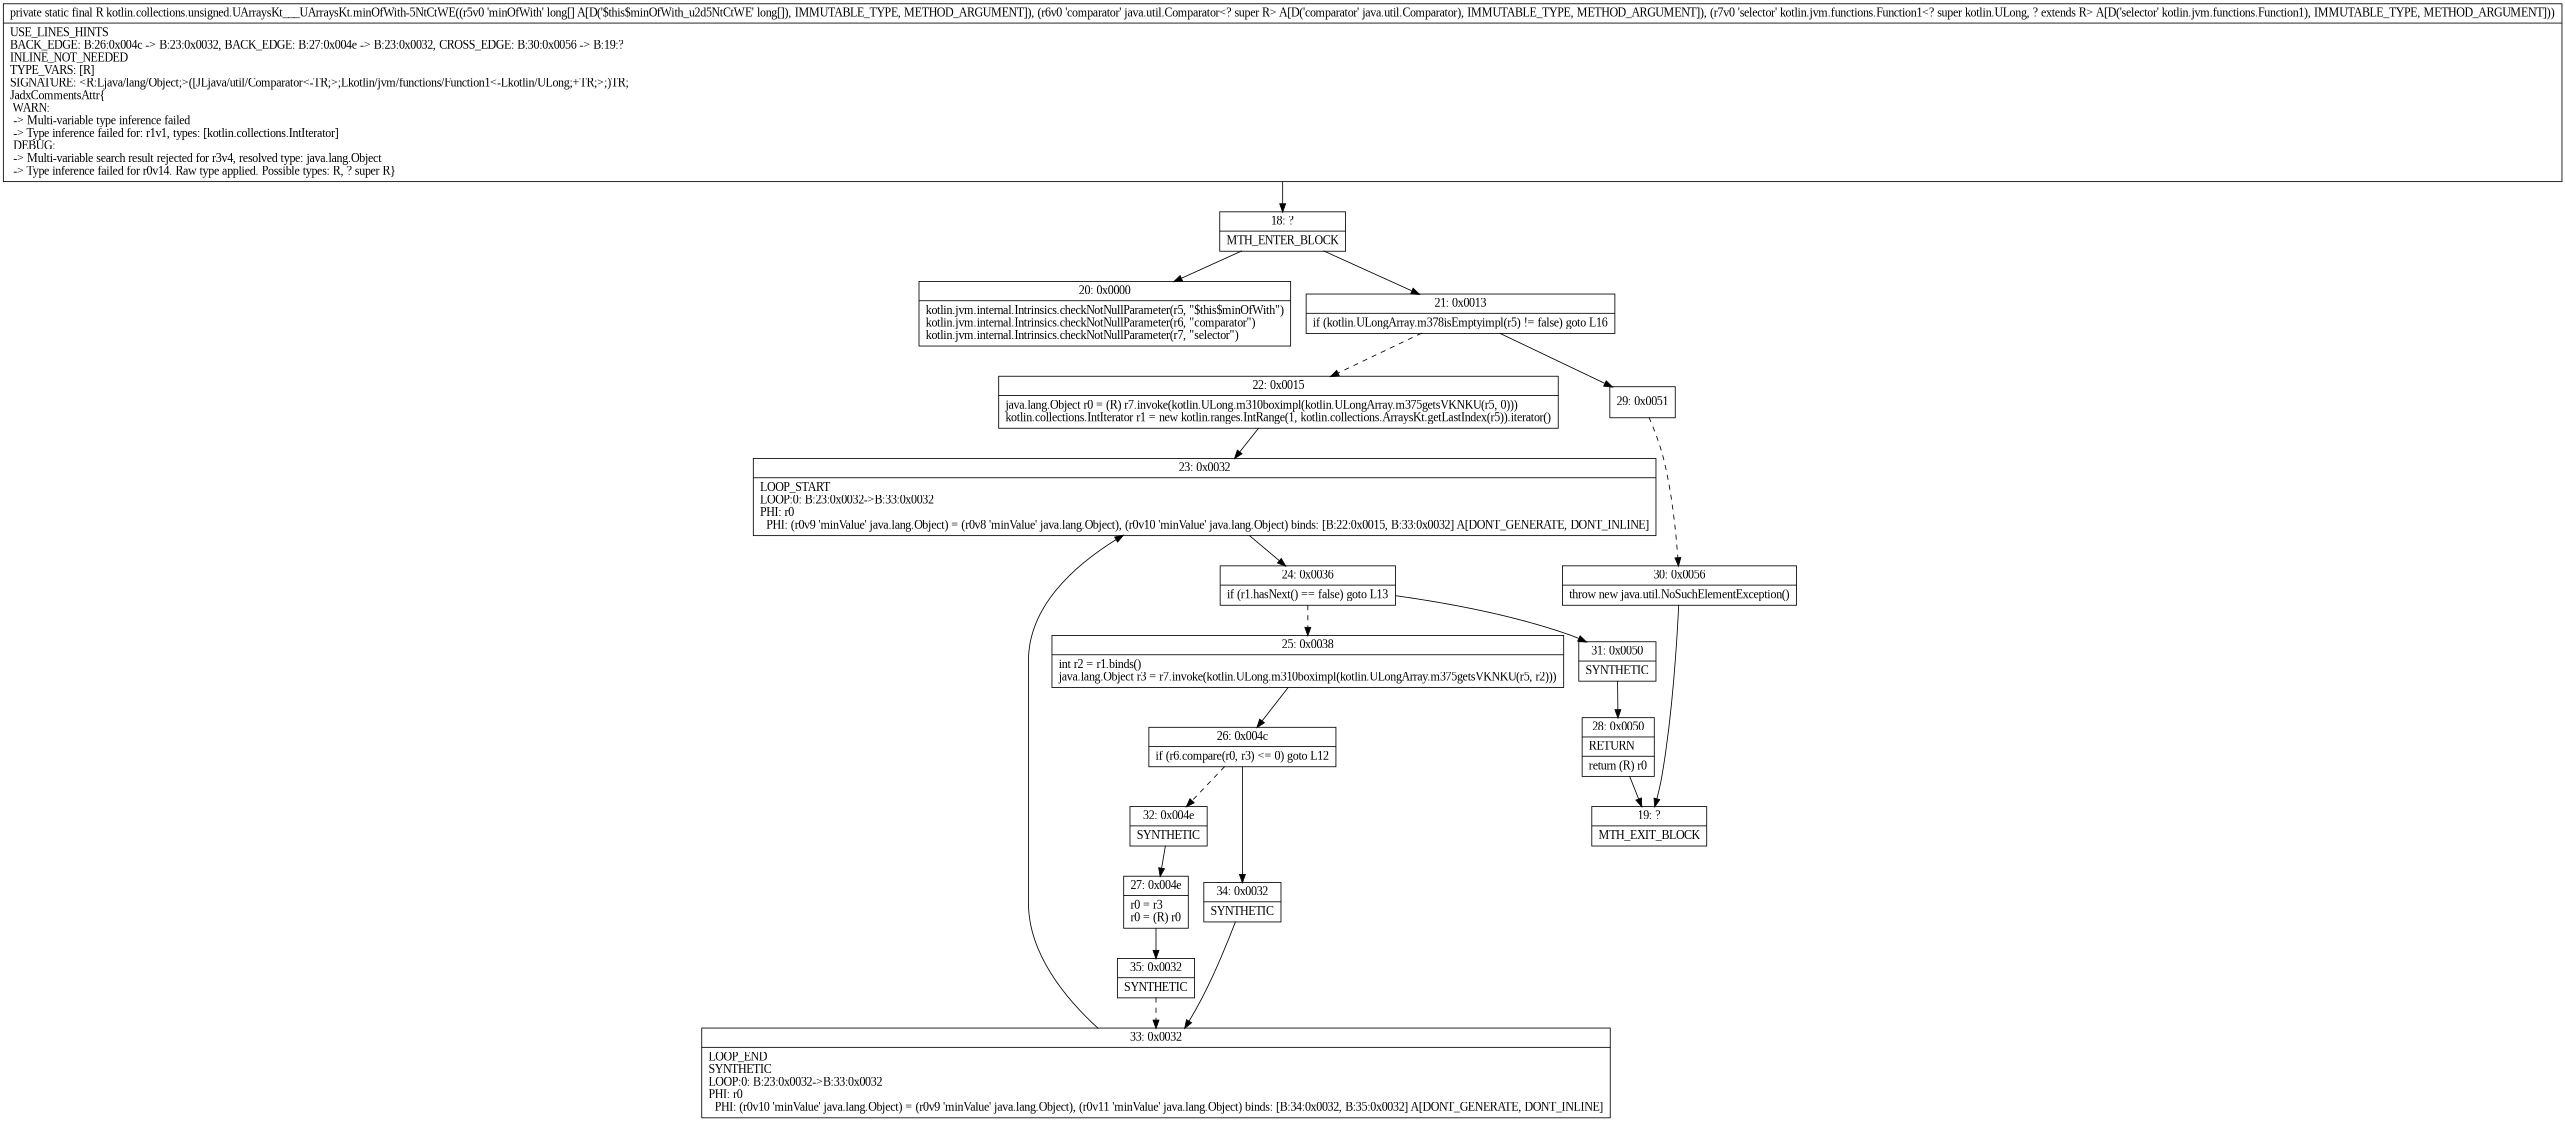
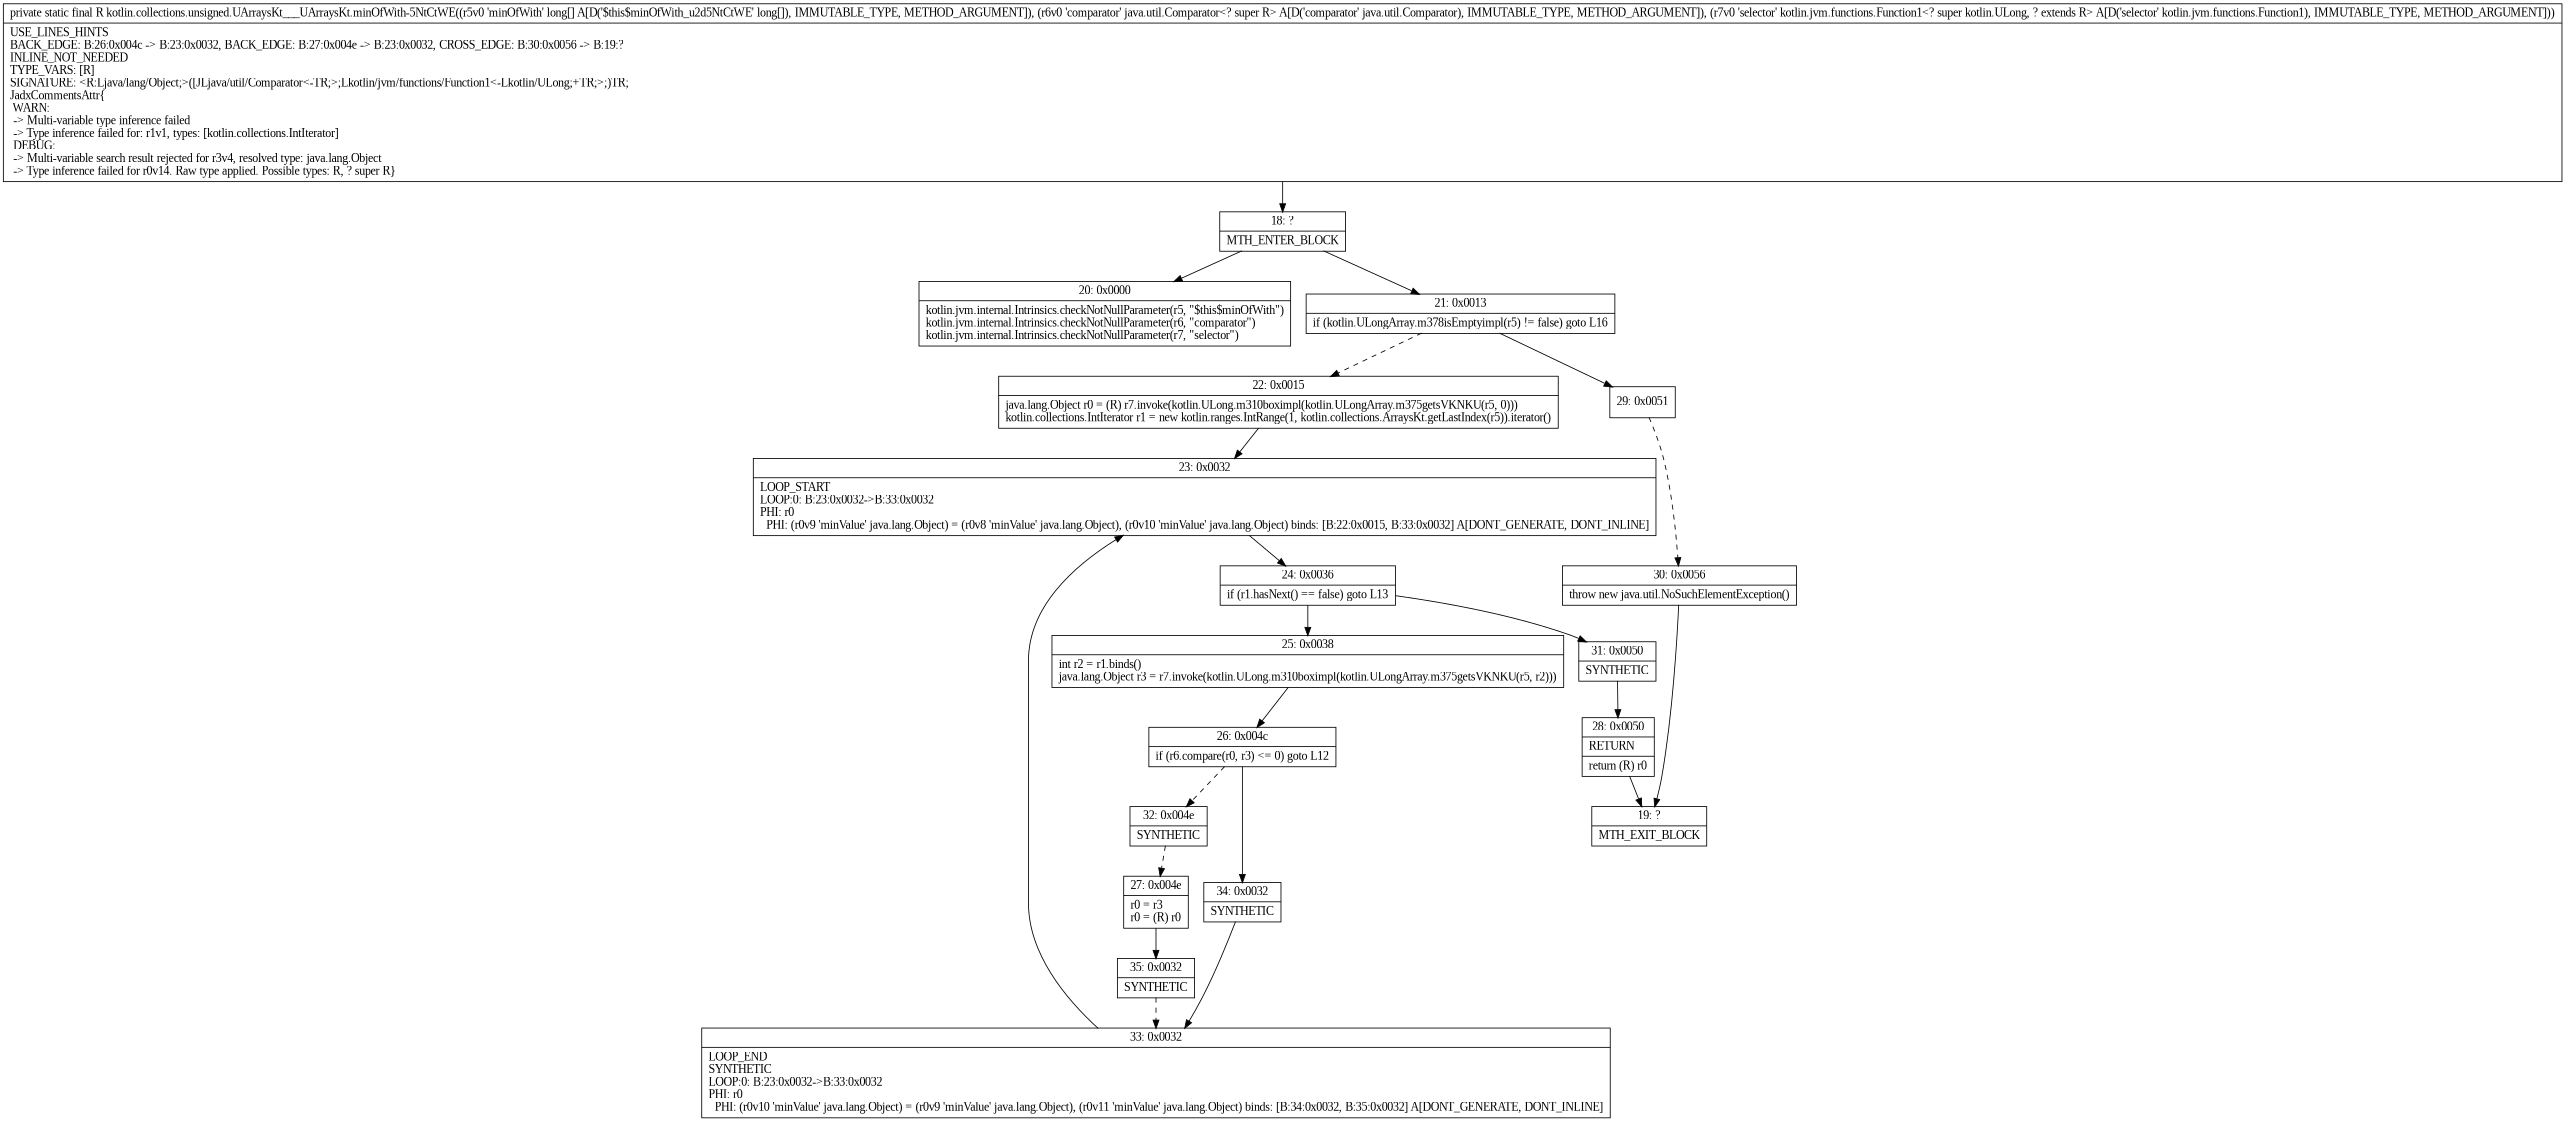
edge "24: 0x0036" -> "25: 0x0038": style dashed -> solid
edge "32: 0x004e" -> "27: 0x004e": style solid -> dashed
